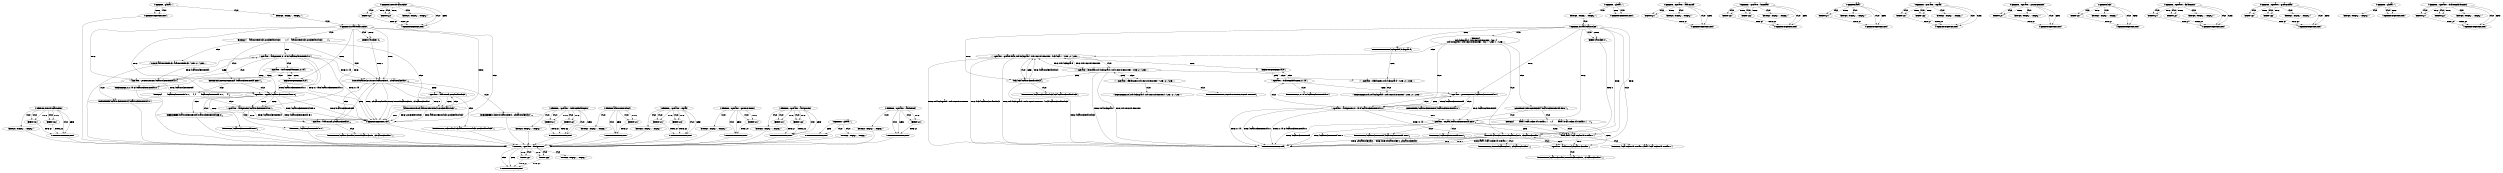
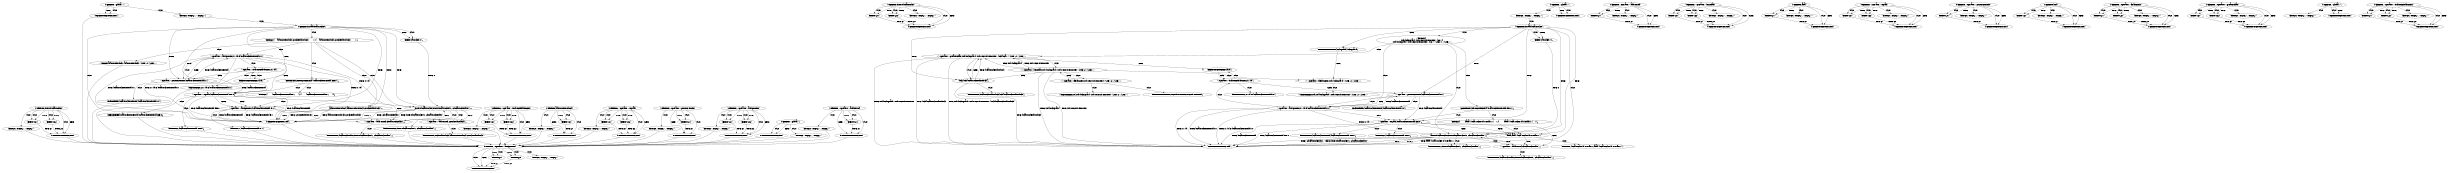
edge "(<operator>.addressOf,&socket_list_lock)" -> "(adb_mutex_unlock,adb_mutex_unlock(&socket_list_lock))": removed, label "CFG:"
edge "(adb_mutex_unlock,adb_mutex_unlock(&socket_list_lock))" -> "(<operator>.addressOf,&socket_list_lock)": removed, label "AST:"
